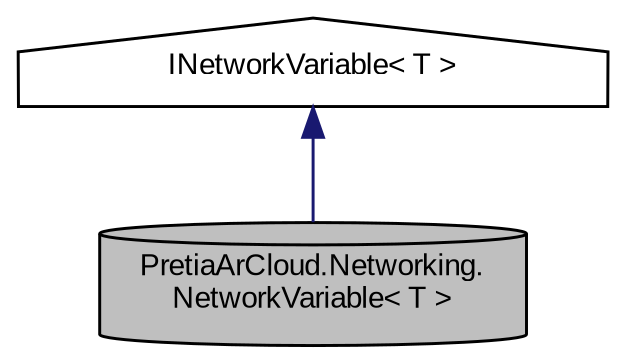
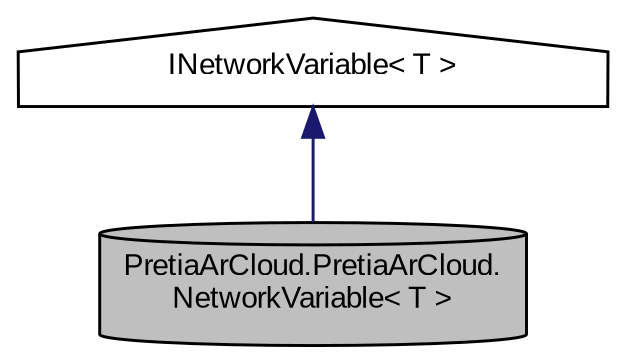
node "PretiaArCloud.Networking. NetworkVariable< T >": label "PretiaArCloud.Networking. NetworkVariable< T >" -> "PretiaArCloud.PretiaArCloud. NetworkVariable< T >"
